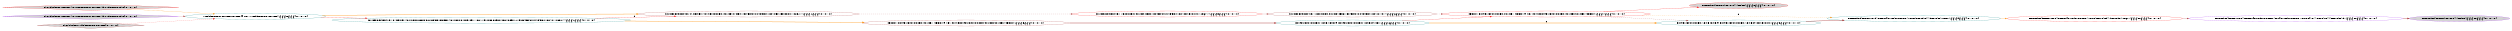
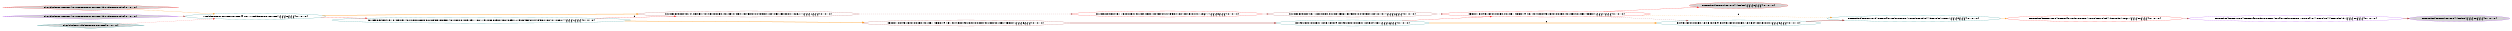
node "shouldAdaptMultiplePropertySources['0', '0', '1']": color brown -> teal
